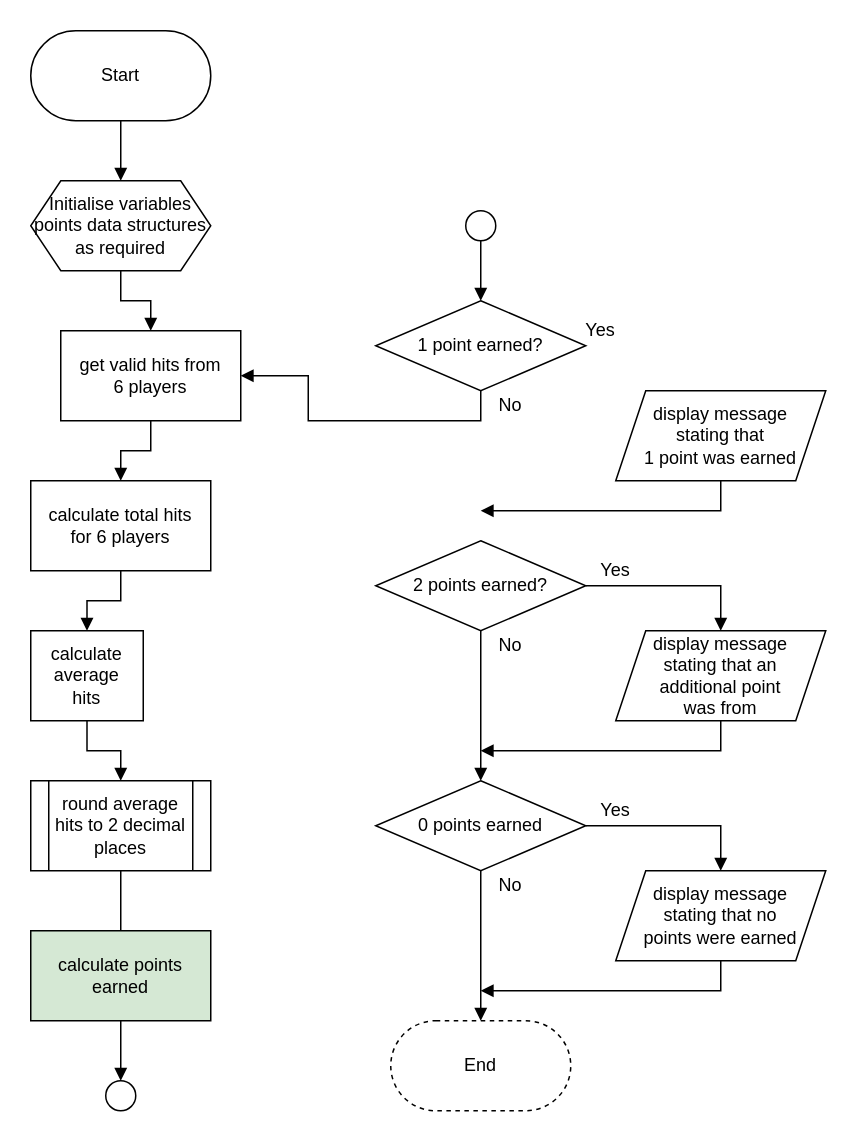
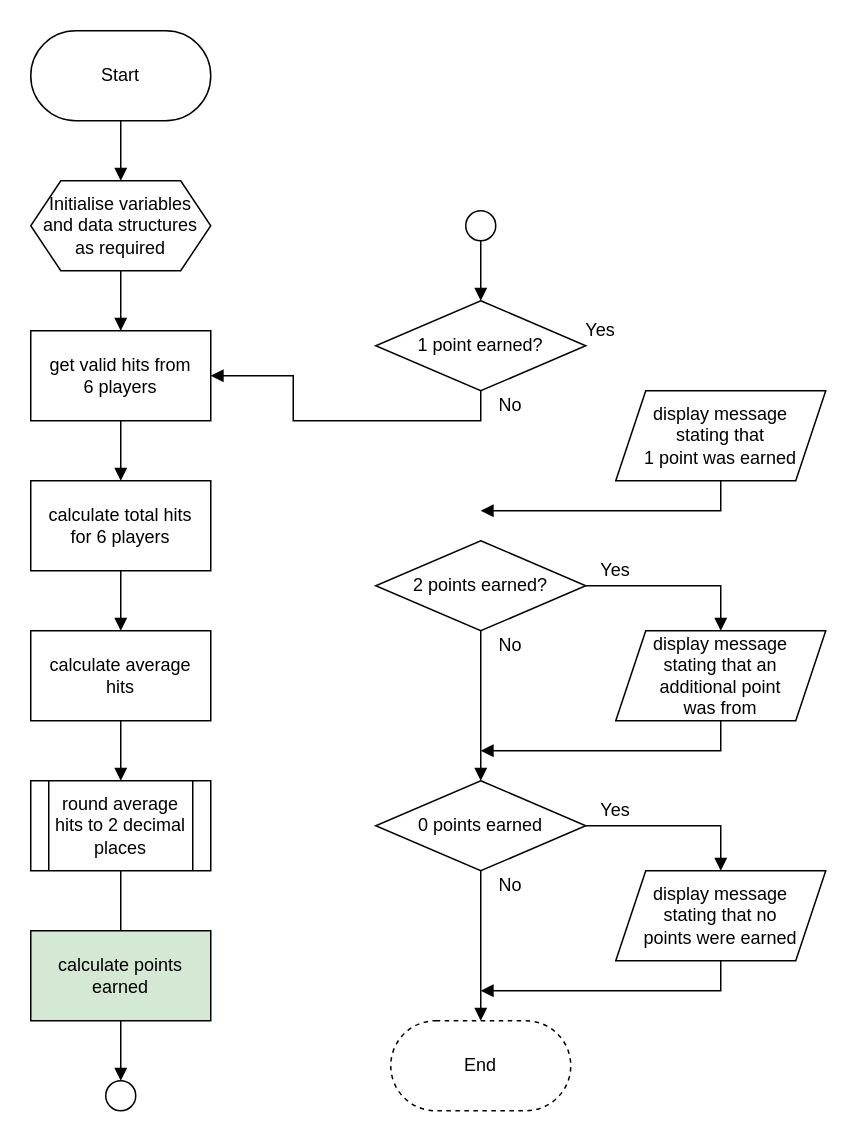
node "Initialise variables points data structures as required": label "Initialise variables points data structures as required" -> "Initialise variables and data structures as required"
node "get valid hits from 6 players": moved (151, 376) -> (121, 376)
node "calculate average hits": size 113x90 -> 180x90
